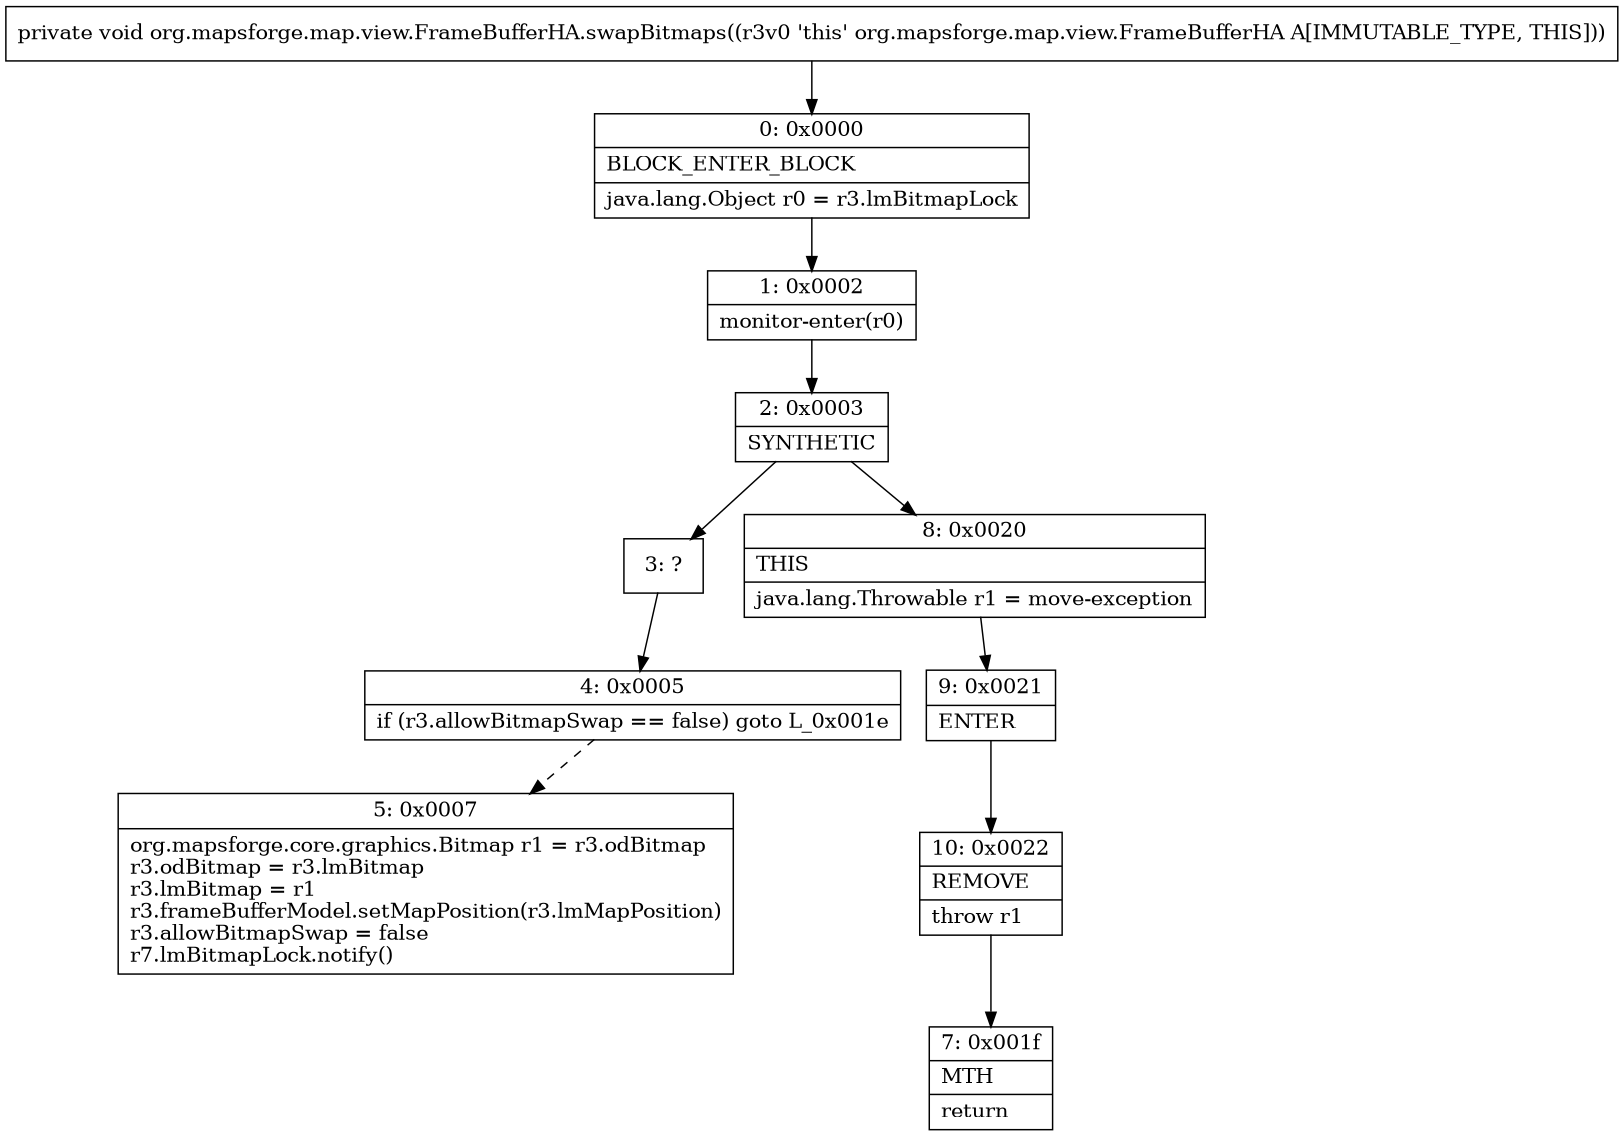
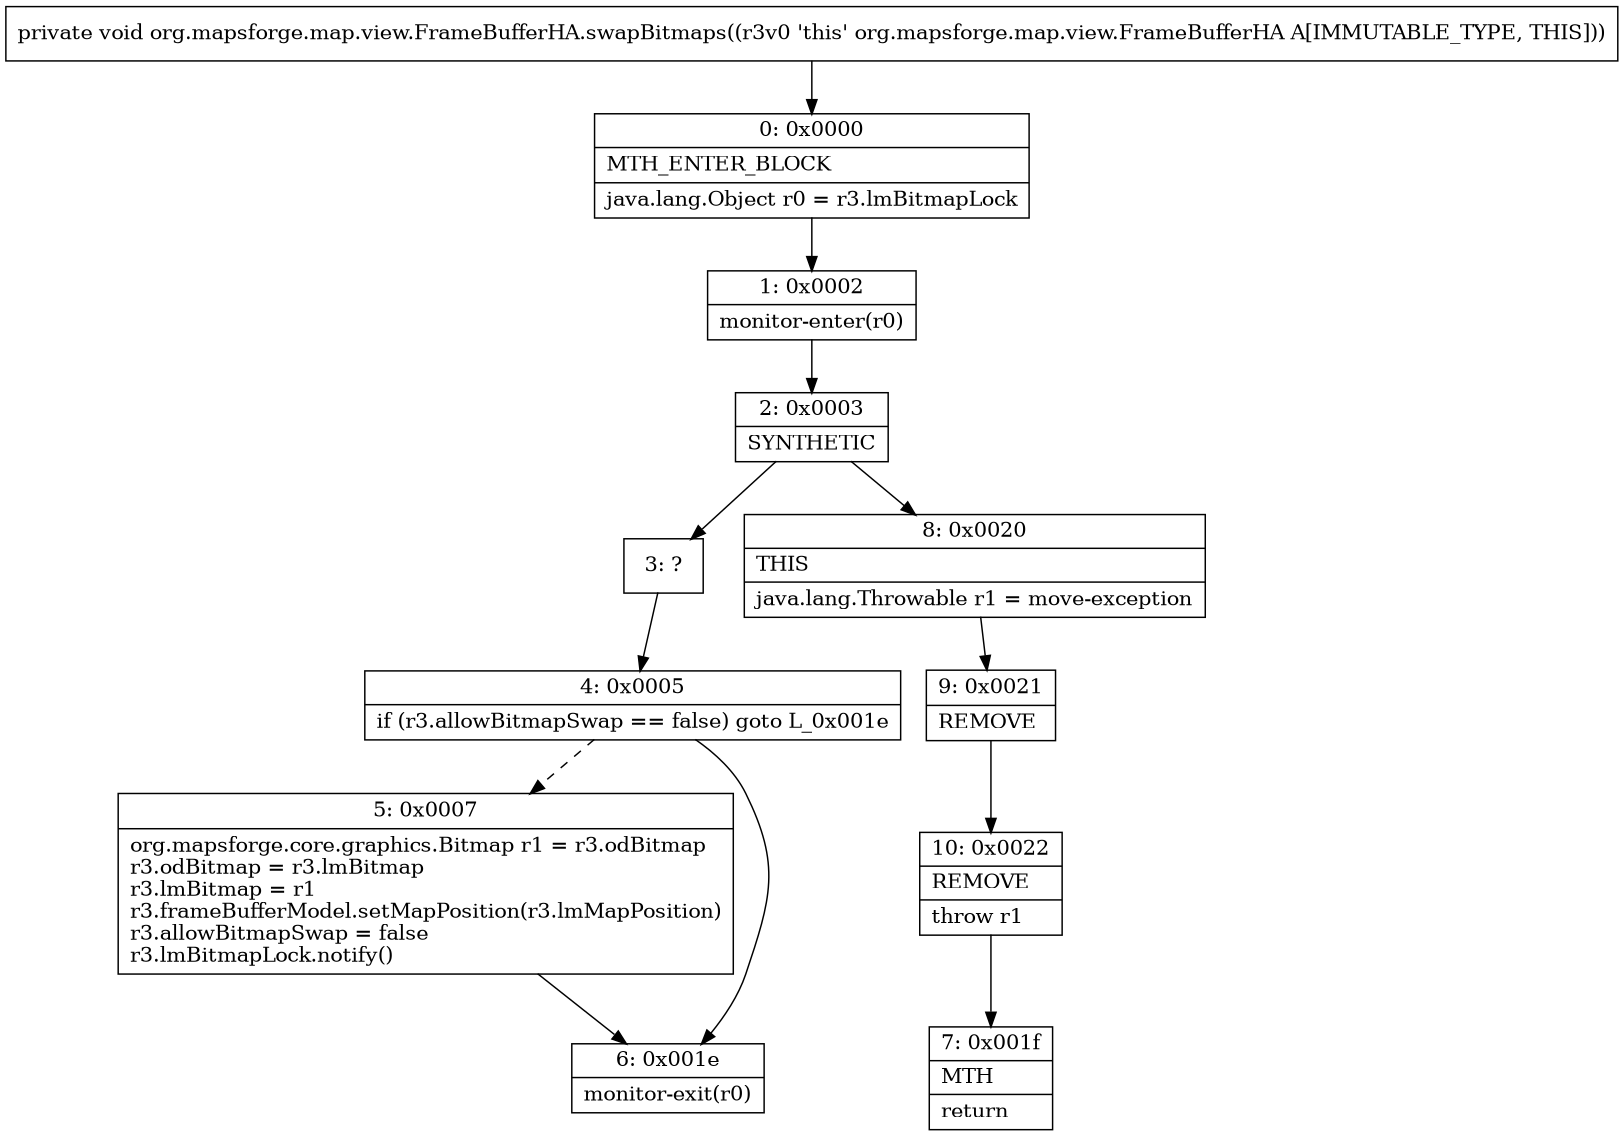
node "0: 0x0000": text "BLOCK_ENTER_BLOCK" -> "MTH_ENTER_BLOCK"
node "9: 0x0021": text "ENTER" -> "REMOVE"
node "5: 0x0007": text "r7.lmBitmapLock.notify()" -> "r3.lmBitmapLock.notify()"
node "6: 0x001e": added
